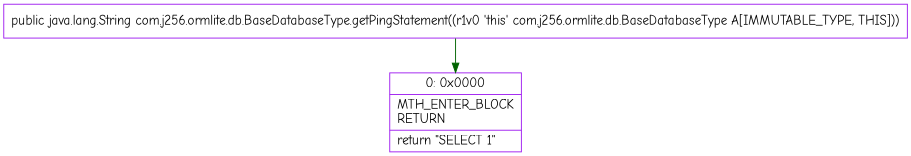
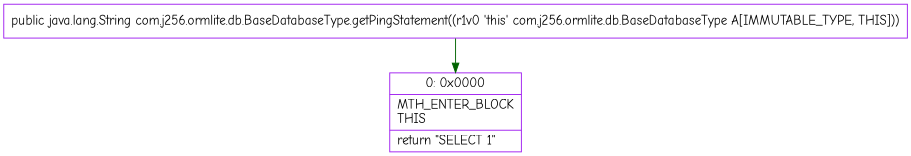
node "0: 0x0000": text "RETURN" -> "THIS"
